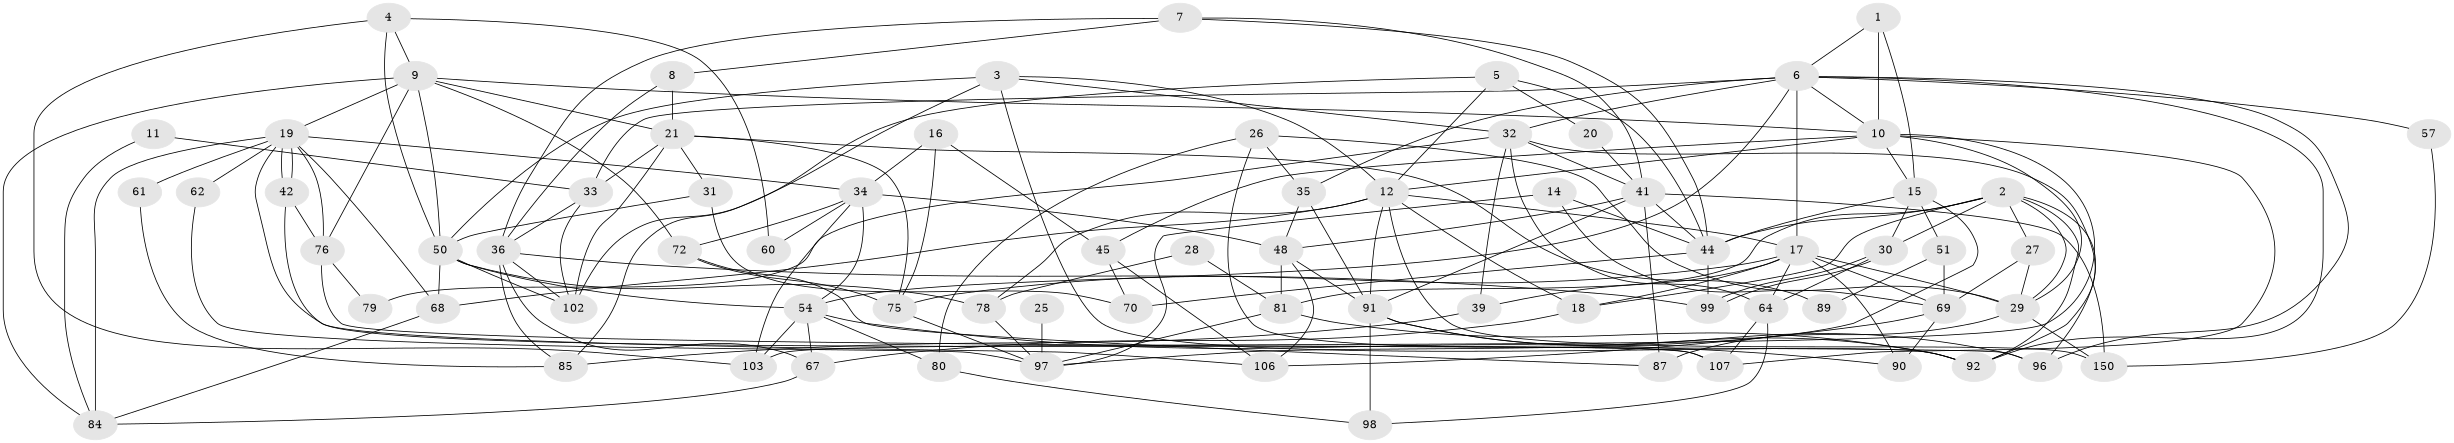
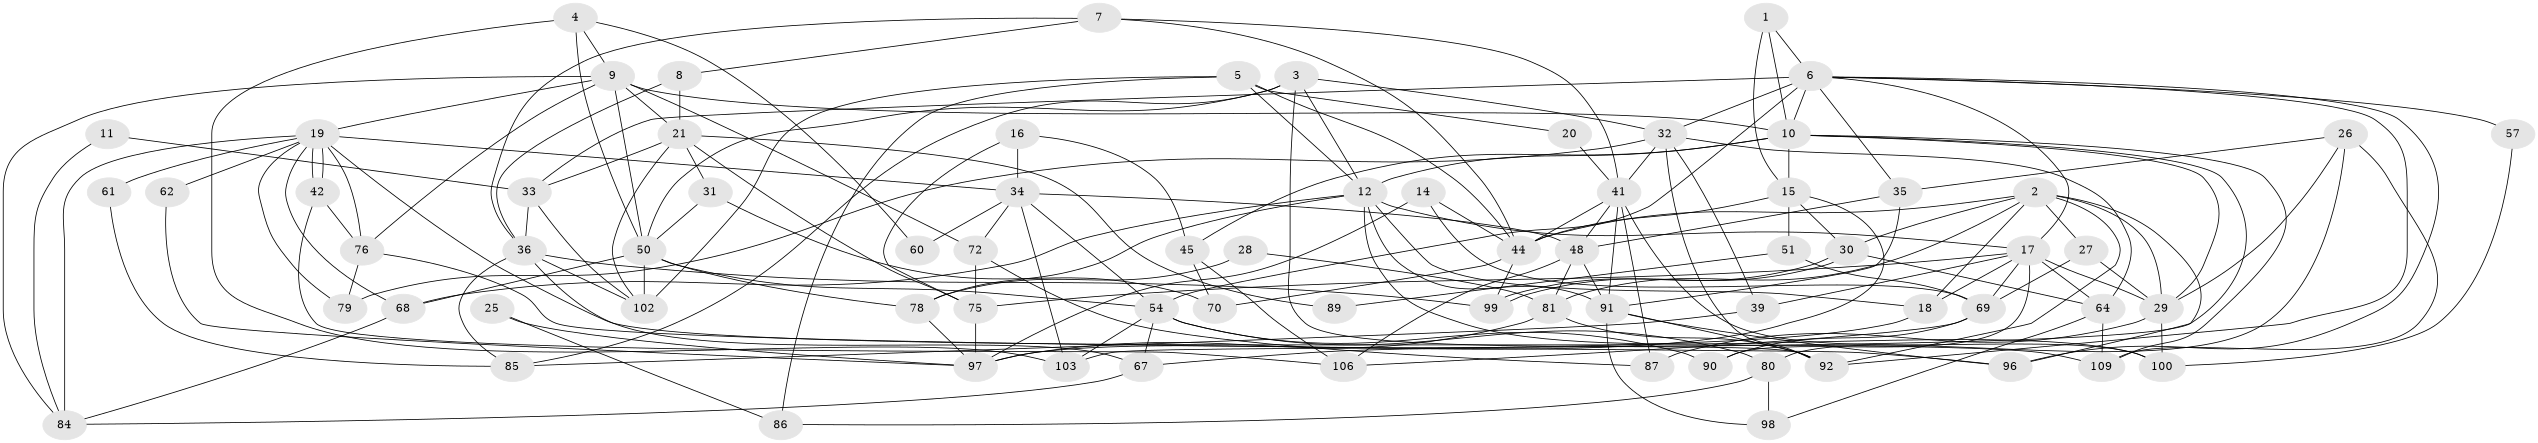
edge "19" -- "79": added
node "107": label "107" -> "109"
node "150": label "150" -> "100"
node "86": added
